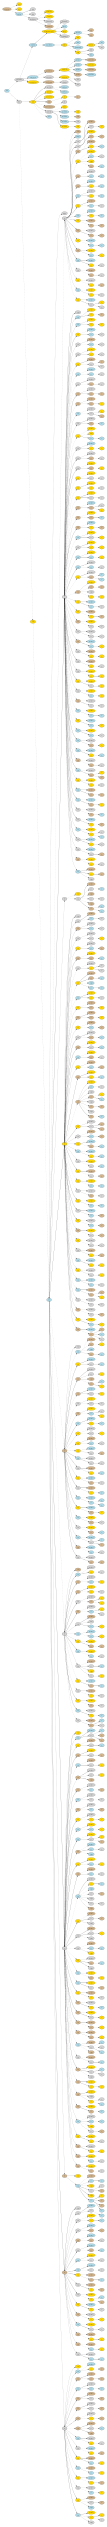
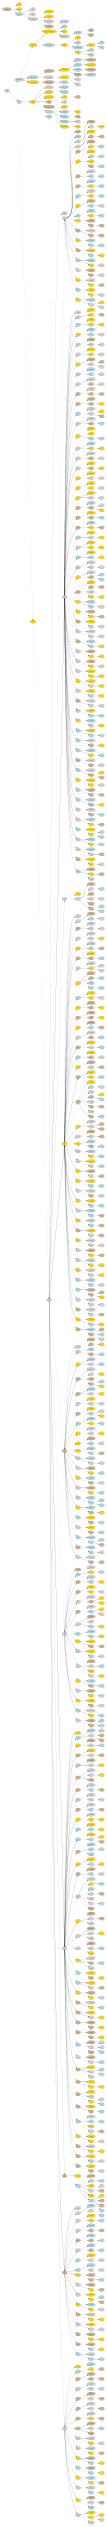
node "fileDesc": fillcolor lightblue -> gold
